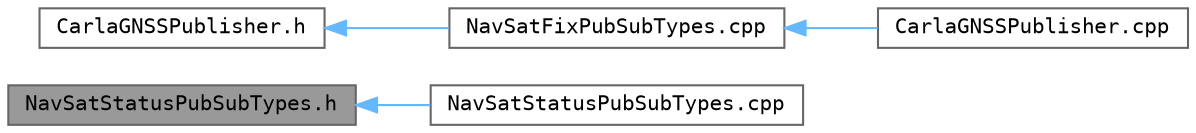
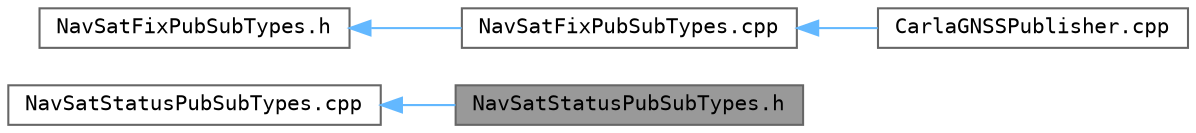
node "CarlaGNSSPublisher.h": label "CarlaGNSSPublisher.h" -> "NavSatFixPubSubTypes.h"
edge "NavSatStatusPubSubTypes.cpp" -> "NavSatStatusPubSubTypes.h": reversed
